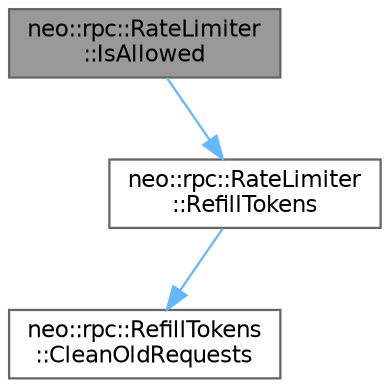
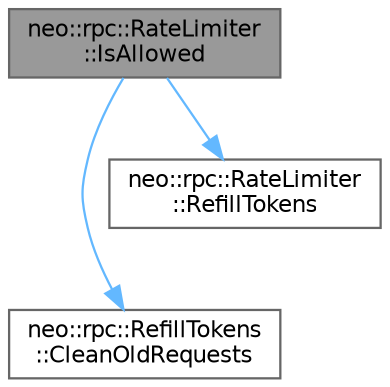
edge "neo::rpc::RateLimiter ::RefillTokens" -> "neo::rpc::RefillTokens ::CleanOldRequests": now "neo::rpc::RateLimiter ::IsAllowed" -> "neo::rpc::RefillTokens ::CleanOldRequests"
